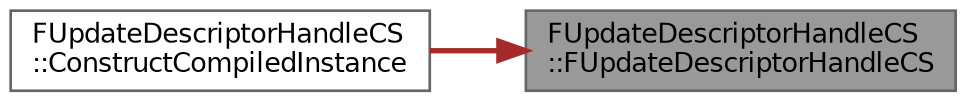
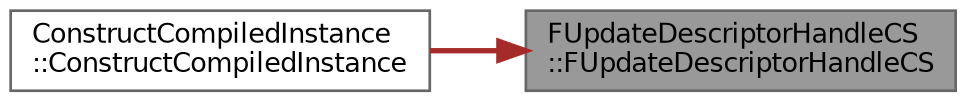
node "FUpdateDescriptorHandleCS ::ConstructCompiledInstance": label "FUpdateDescriptorHandleCS ::ConstructCompiledInstance" -> "ConstructCompiledInstance ::ConstructCompiledInstance"
